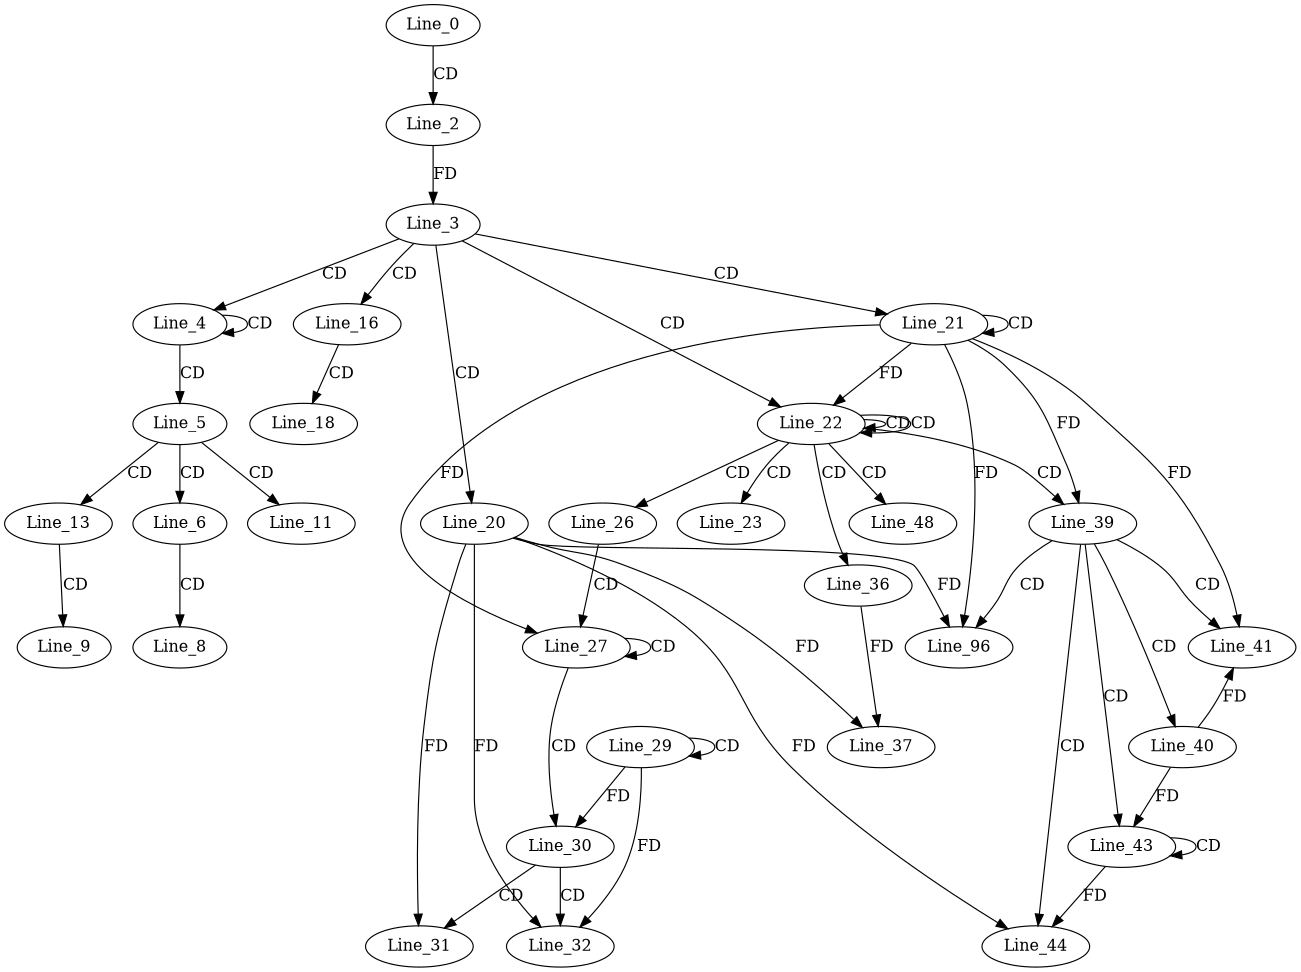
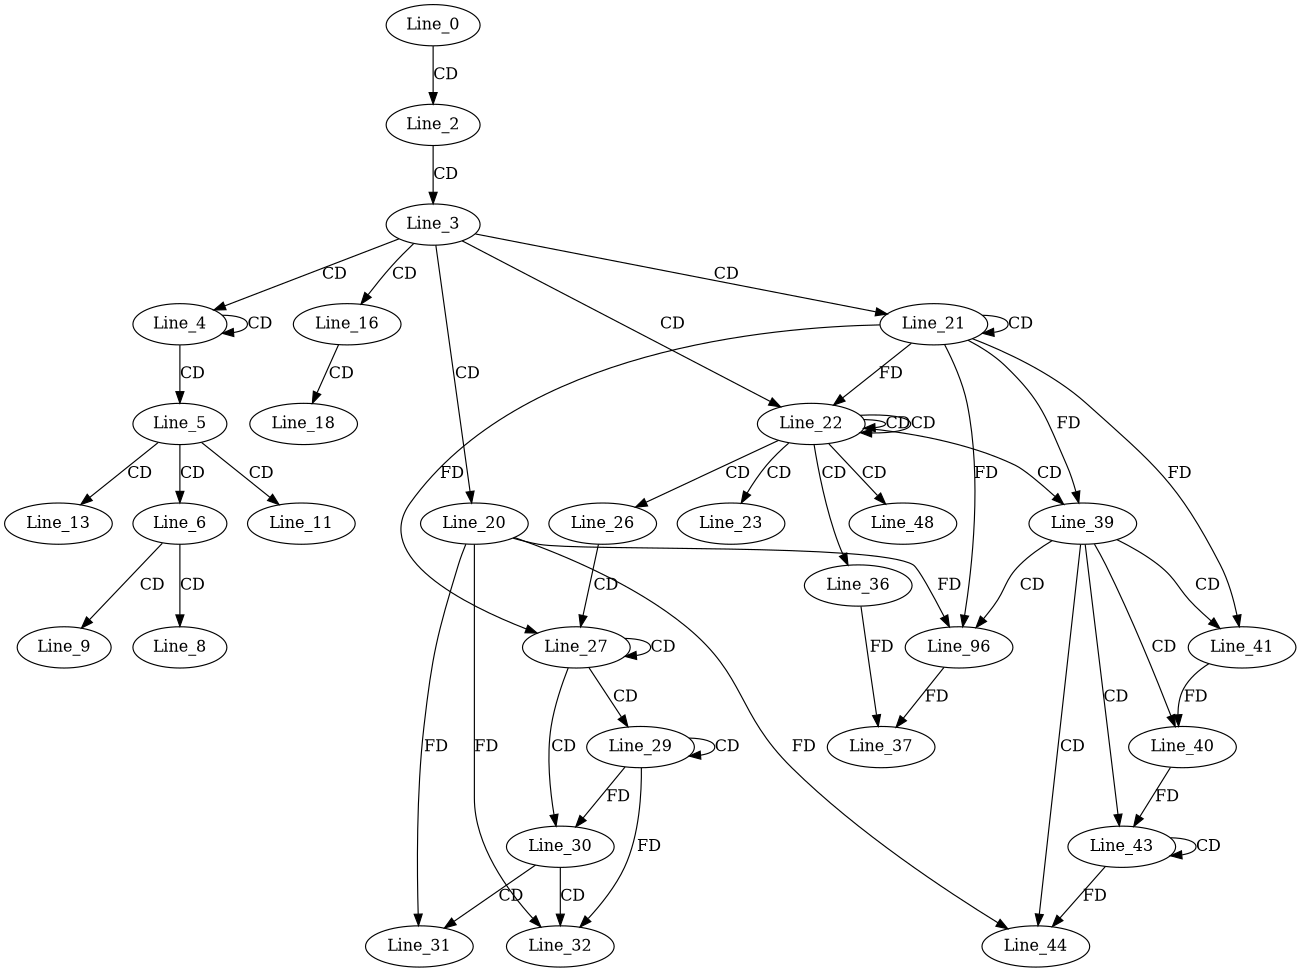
edge "Line_2" -> "Line_3": label "FD" -> "CD"
edge "Line_13" -> "Line_9": now "Line_6" -> "Line_9"
edge "Line_20" -> "Line_37": now "Line_96" -> "Line_37"
edge "Line_27" -> "Line_29": added, label "CD"
edge "Line_40" -> "Line_41": reversed
